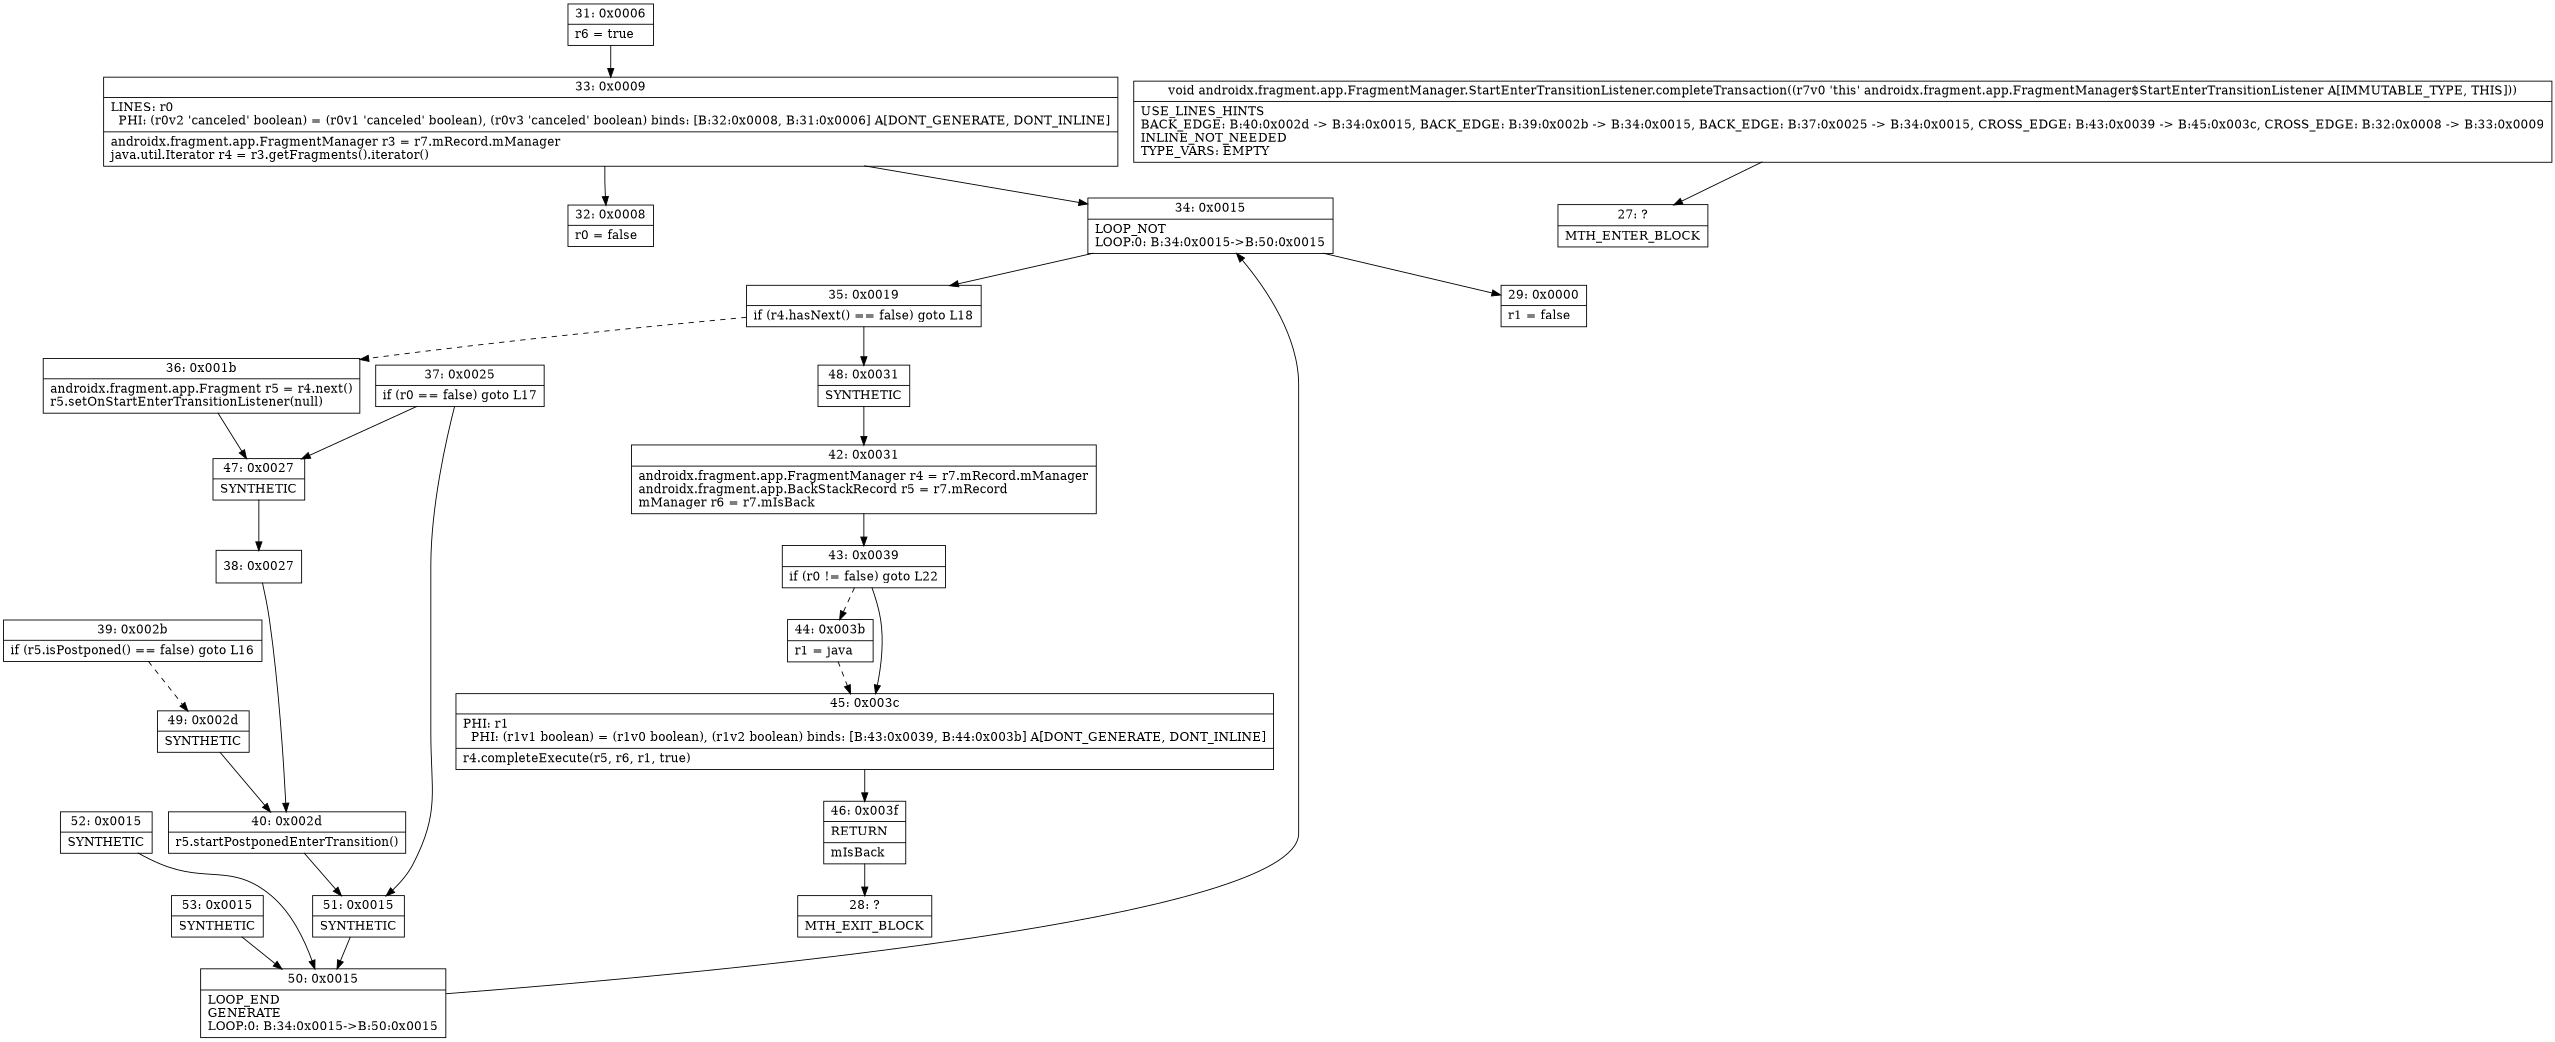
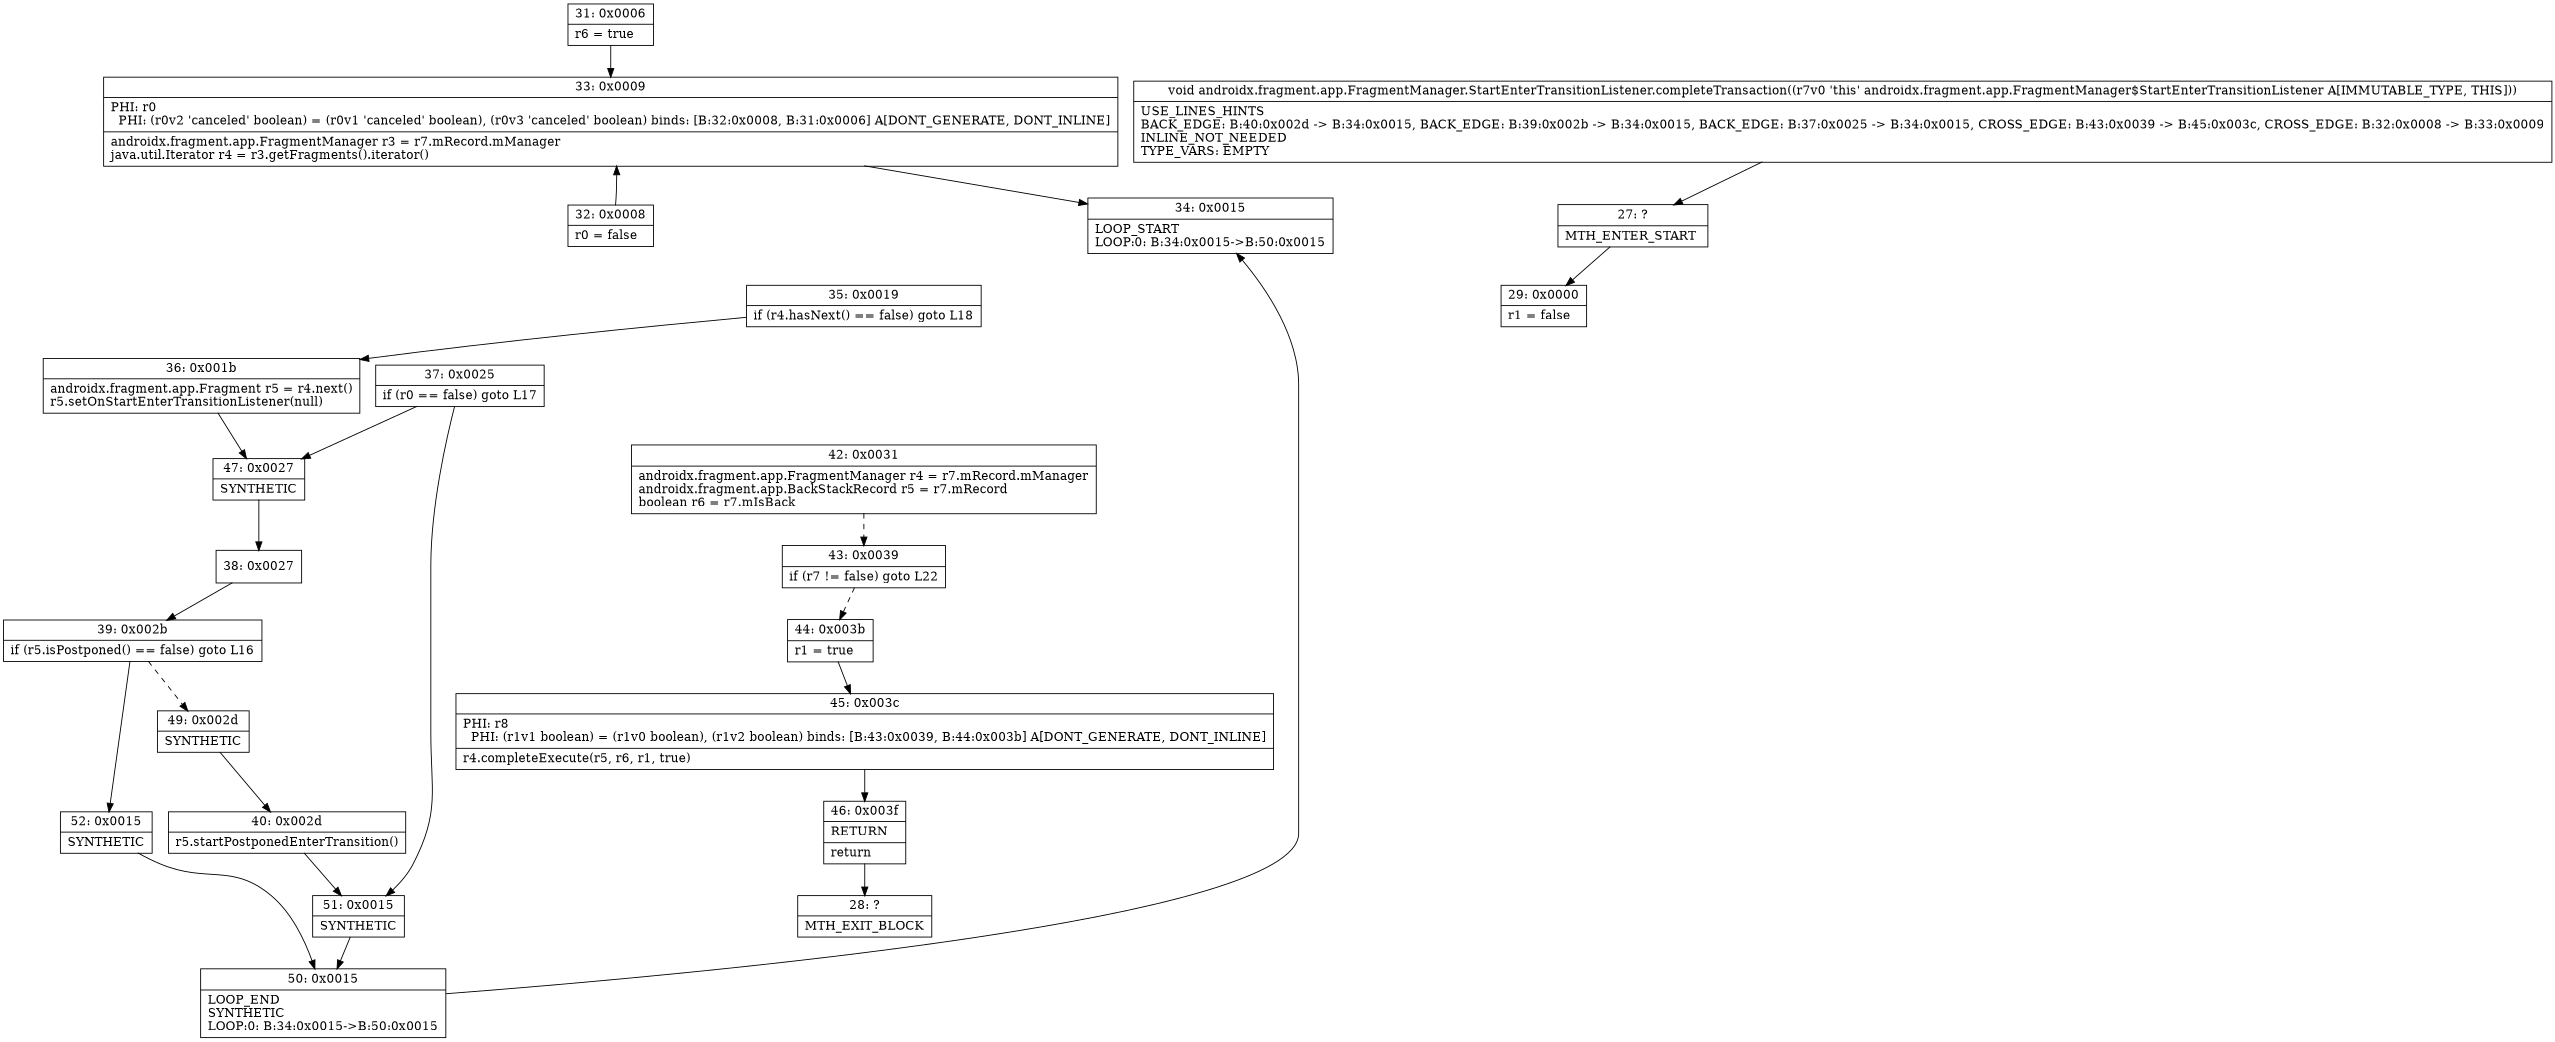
node "33: 0x0009": text "LINES: r0" -> "PHI: r0"
edge "33: 0x0009" -> "32: 0x0008": reversed
node "34: 0x0015": text "LOOP_NOT" -> "LOOP_START"
node "27: ?": text "MTH_ENTER_BLOCK" -> "MTH_ENTER_START"
edge "34: 0x0015" -> "35: 0x0019": removed
edge "34: 0x0015" -> "29: 0x0000": now "27: ?" -> "29: 0x0000"
edge "35: 0x0019" -> "36: 0x001b": style dashed -> solid
node "48: 0x0031": removed
node "42: 0x0031": text "mManager r6 = r7.mIsBack" -> "boolean r6 = r7.mIsBack"
edge "42: 0x0031" -> "43: 0x0039": style solid -> dashed
node "43: 0x0039": text "if (r0 != false) goto L22" -> "if (r7 != false) goto L22"
edge "43: 0x0039" -> "45: 0x003c": removed
node "44: 0x003b": text "r1 = java" -> "r1 = true"
edge "44: 0x003b" -> "45: 0x003c": style dashed -> solid
edge "38: 0x0027" -> "40: 0x002d": now "38: 0x0027" -> "39: 0x002b"
node "45: 0x003c": text "PHI: r1" -> "PHI: r8"
edge "39: 0x002b" -> "52: 0x0015": added
node "46: 0x003f": text "mIsBack" -> "return"
node "53: 0x0015": removed
node "50: 0x0015": text "GENERATE" -> "SYNTHETIC"
